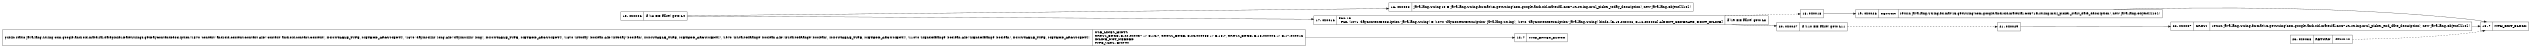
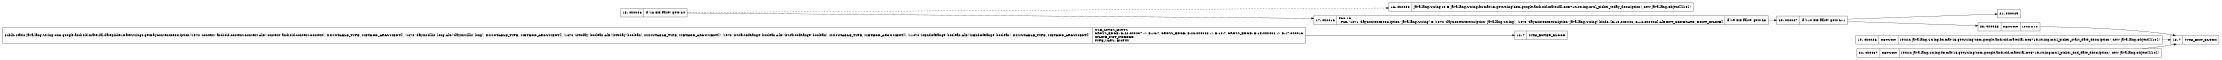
edge "15: 0x0006" -> "16: 0x0008": style solid -> dashed
node "18: 0x0018": removed
edge "20: 0x0027" -> "23: 0x0038": added
node "22: 0x0037": text "CROSS" -> "RETURN"
edge "20: 0x0027" -> "21: 0x0029": style dashed -> solid
edge "21: 0x0029" -> "22: 0x0037": removed
edge "23: 0x0038" -> "13: ?": style dashed -> solid
